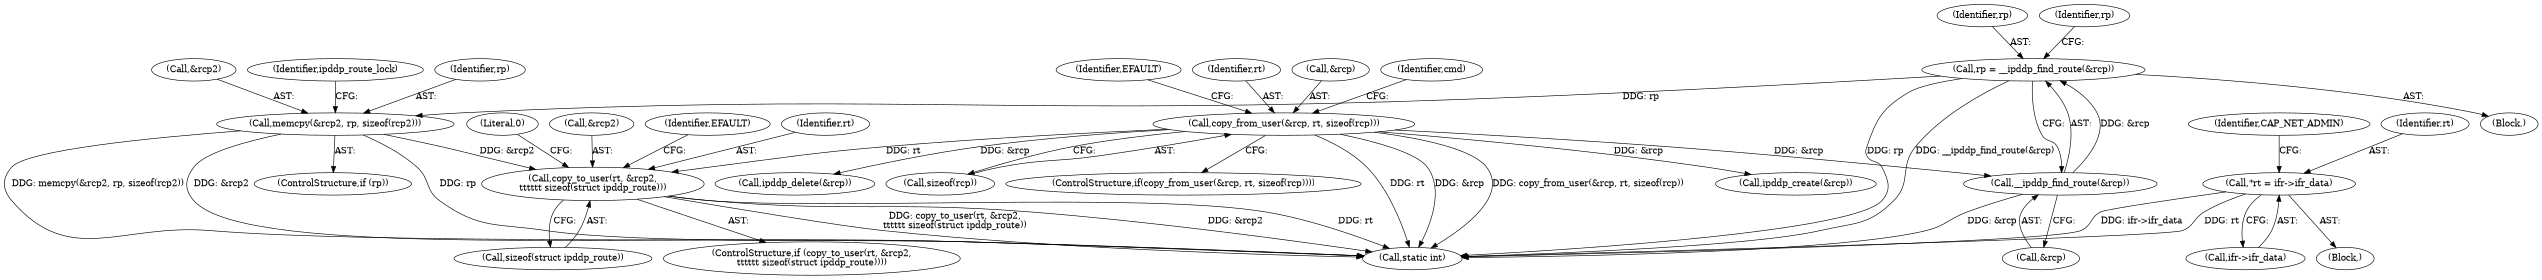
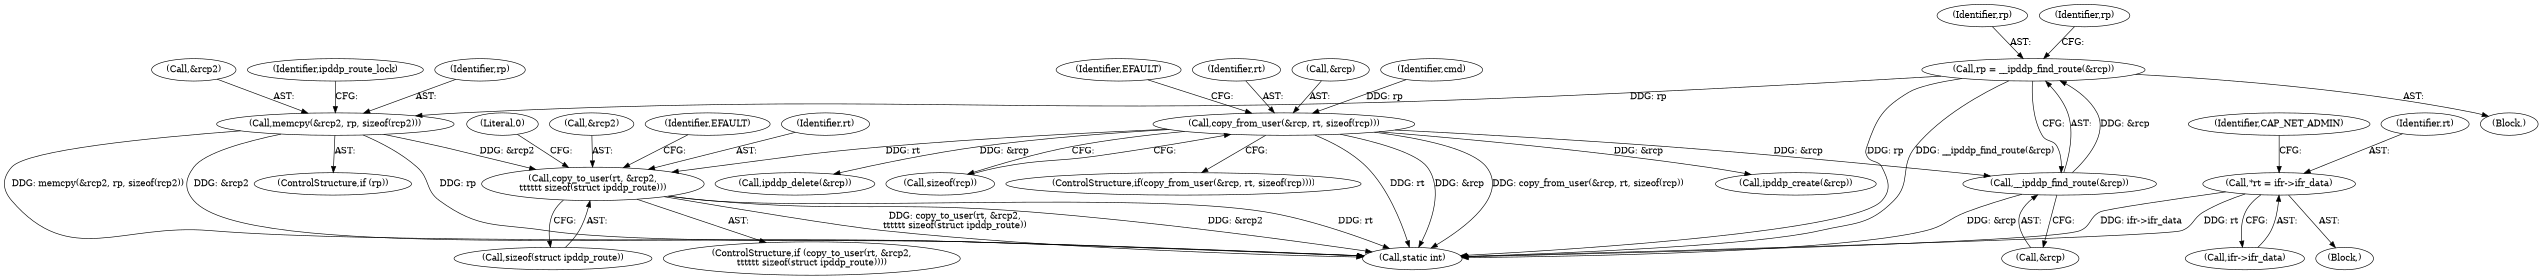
edge "(Identifier,cmd)" -> "(Call,copy_from_user(&rcp, rt, sizeof(rcp)))": label "CFG: " -> "DDG: rp"
edge "(Call,sizeof(rcp))" -> "(Call,copy_from_user(&rcp, rt, sizeof(rcp)))": label "AST: " -> "CFG: "
